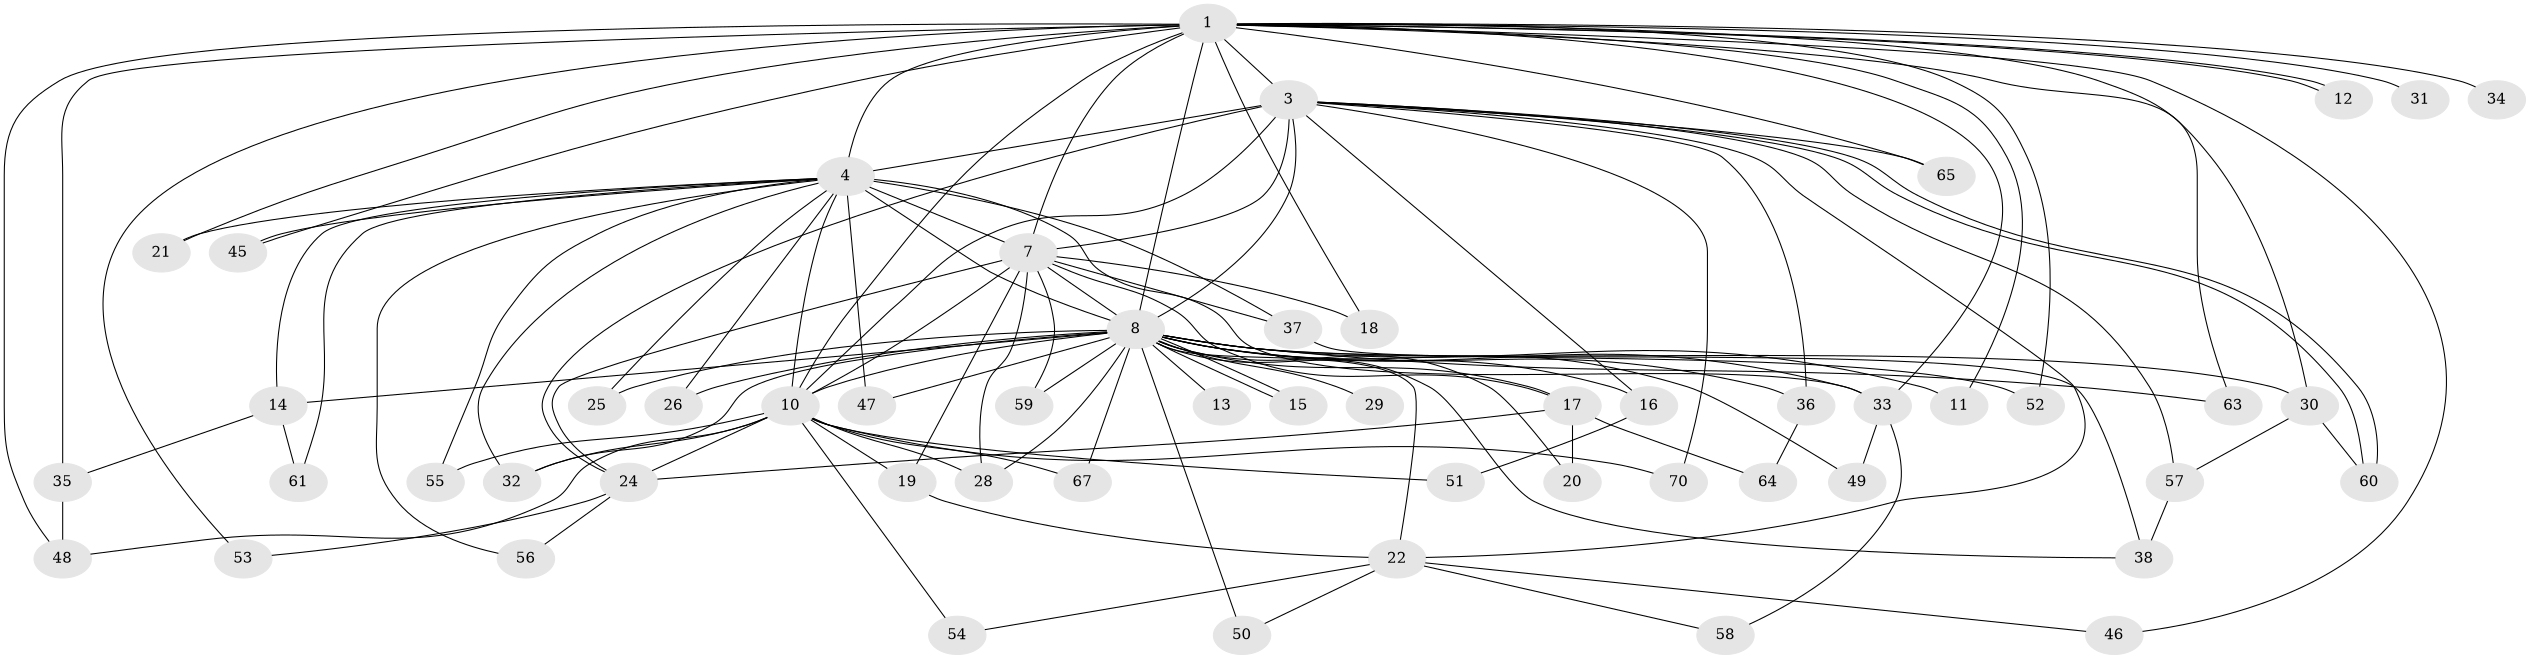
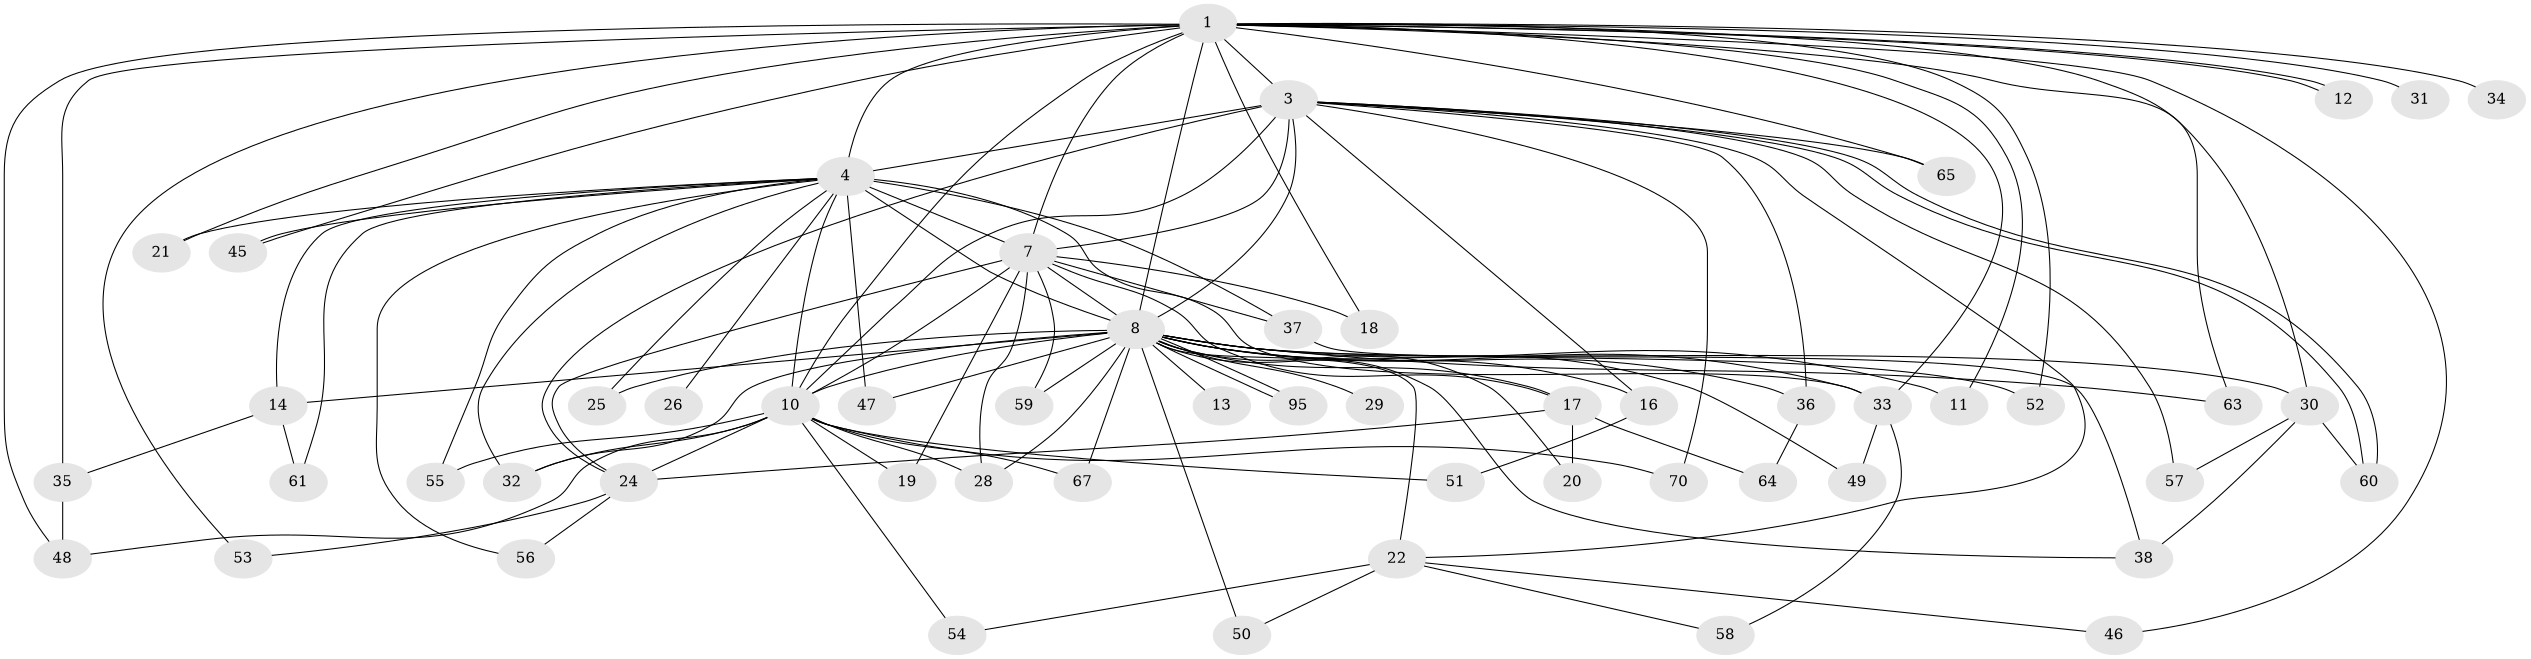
edge "8" -- "26": removed
node "15": label "15" -> "95"
edge "57" -- "38": now "30" -- "38"
edge "19" -- "22": removed
